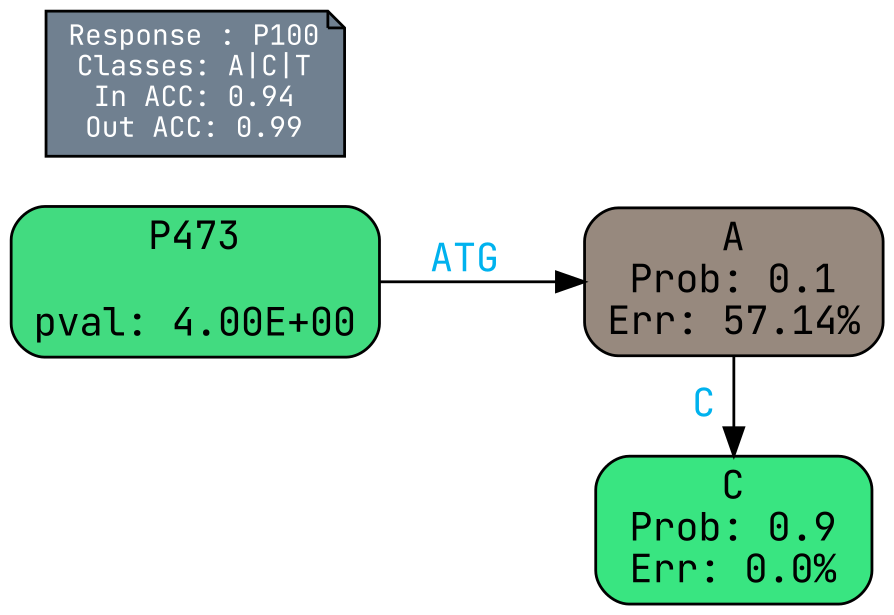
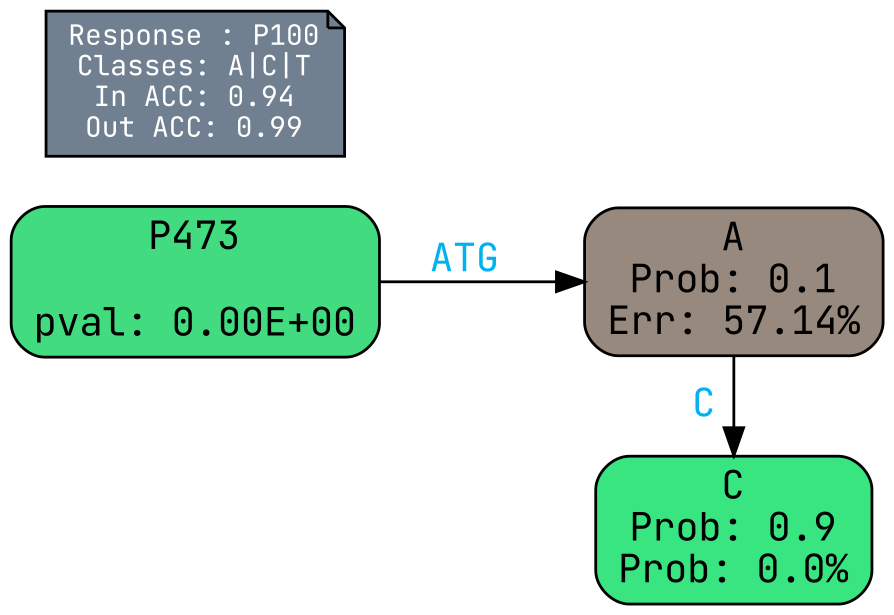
node "P473 pval: 4.00E+00": label "P473 pval: 4.00E+00" -> "P473 pval: 0.00E+00"
node "C Prob: 0.9 Err: 0.0%": label "C Prob: 0.9 Err: 0.0%" -> "C Prob: 0.9 Prob: 0.0%"
